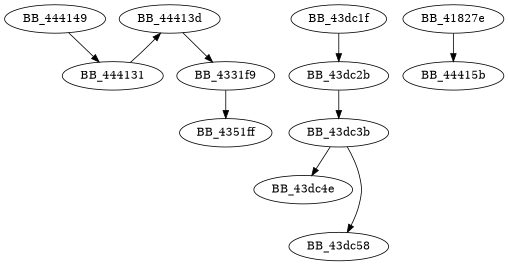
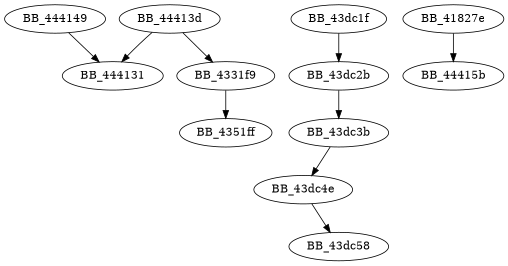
edge "BB_444131" -> "BB_44413d": reversed
edge "BB_43dc3b" -> "BB_43dc58": now "BB_43dc4e" -> "BB_43dc58"
